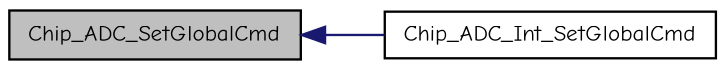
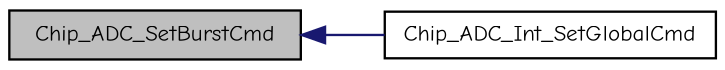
node "Chip_ADC_SetGlobalCmd": label "Chip_ADC_SetGlobalCmd" -> "Chip_ADC_SetBurstCmd"
